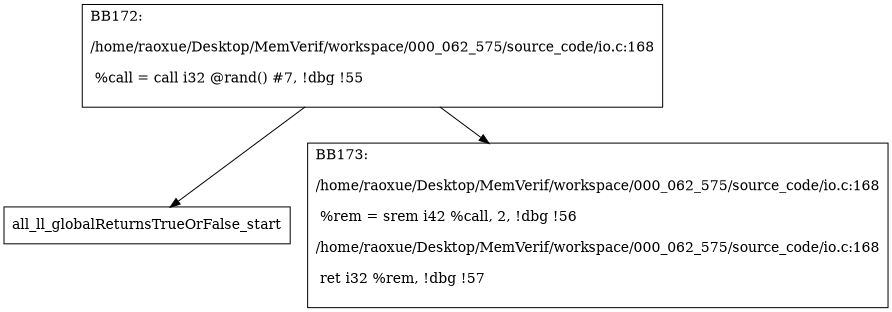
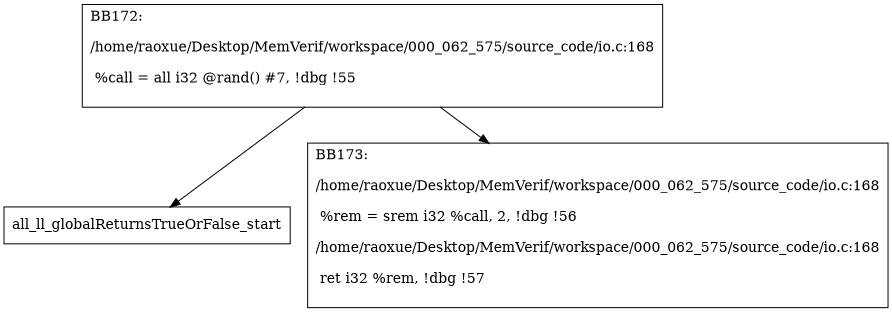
node "BB172:": text "%call = call i32 @rand() #7, !dbg !55" -> "%call = all i32 @rand() #7, !dbg !55"
node "BB173:": text "%rem = srem i42 %call, 2, !dbg !56" -> "%rem = srem i32 %call, 2, !dbg !56"
